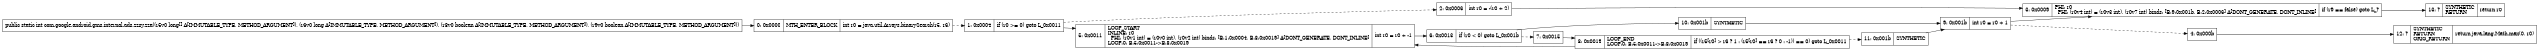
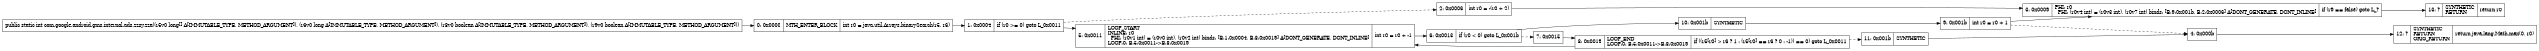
edge "0: 0x0000" -> "1: 0x0004": style dashed -> solid
edge "11: 0x001b" -> "9: 0x001b": now "11: 0x001b" -> "4: 0x000b"
